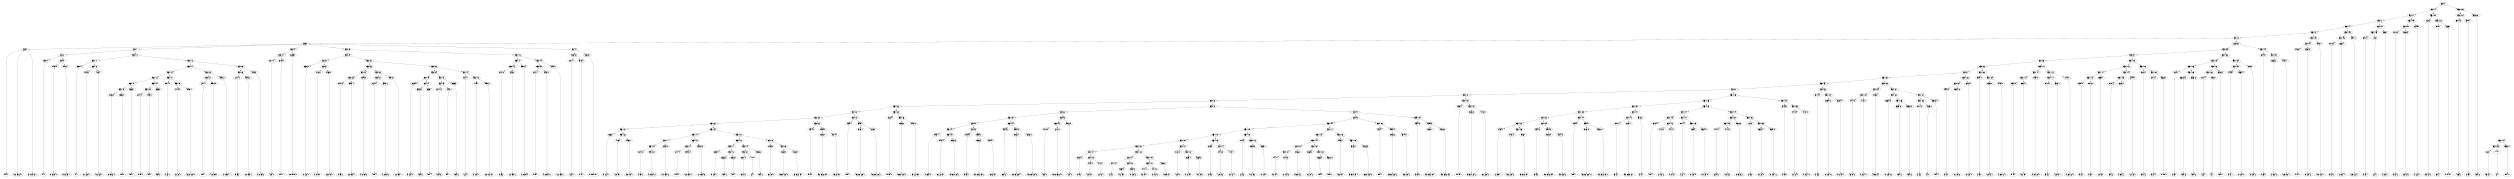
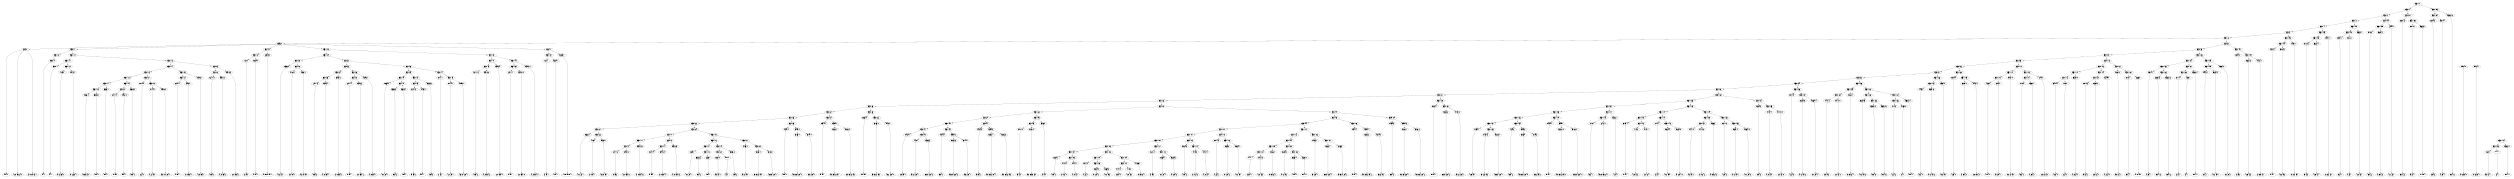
node "L5511(9)": removed
